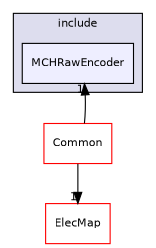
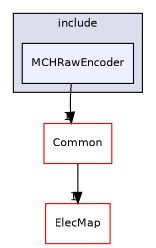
edge "Common" -> "MCHRawEncoder": reversed
